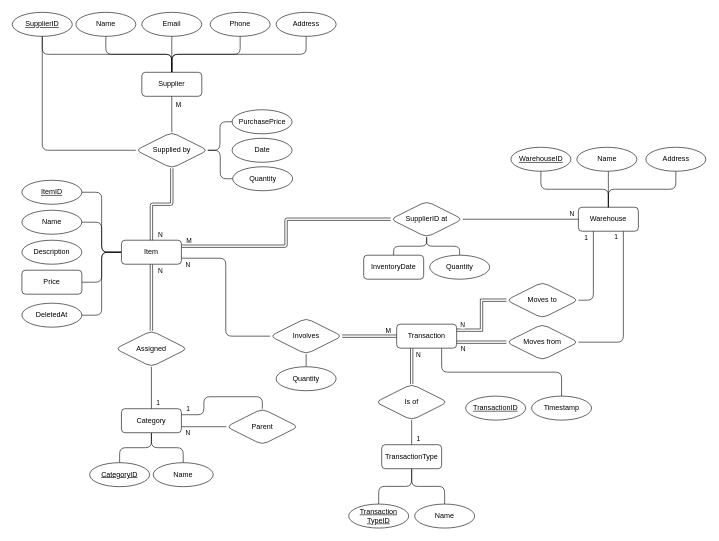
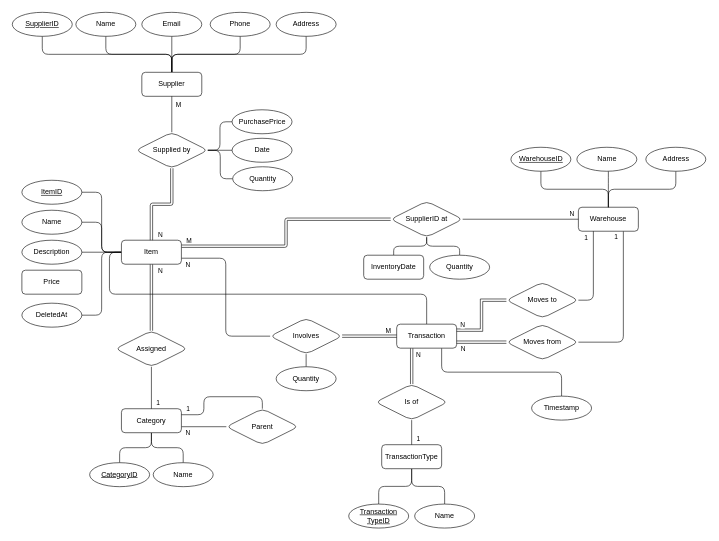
edge "SupplierID" -- "Supplied by": now "Date" -- "Supplied by"
edge "Description" -- "Item": added
edge "Item" -- "Price": now "Item" -- "Transaction"
node "TransactionID": removed
